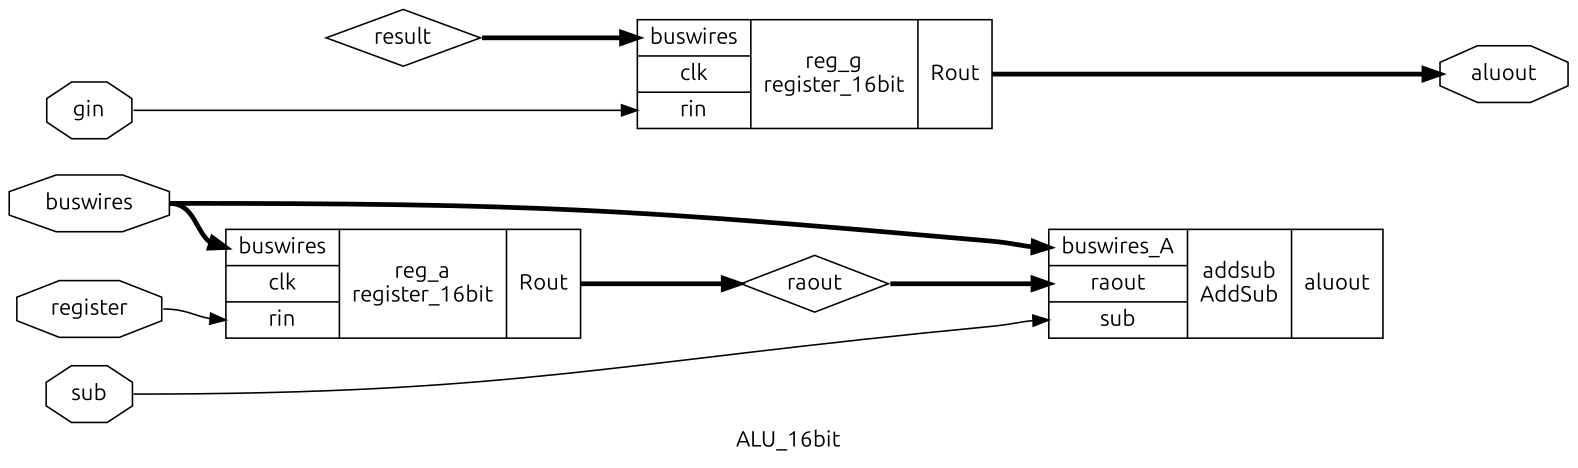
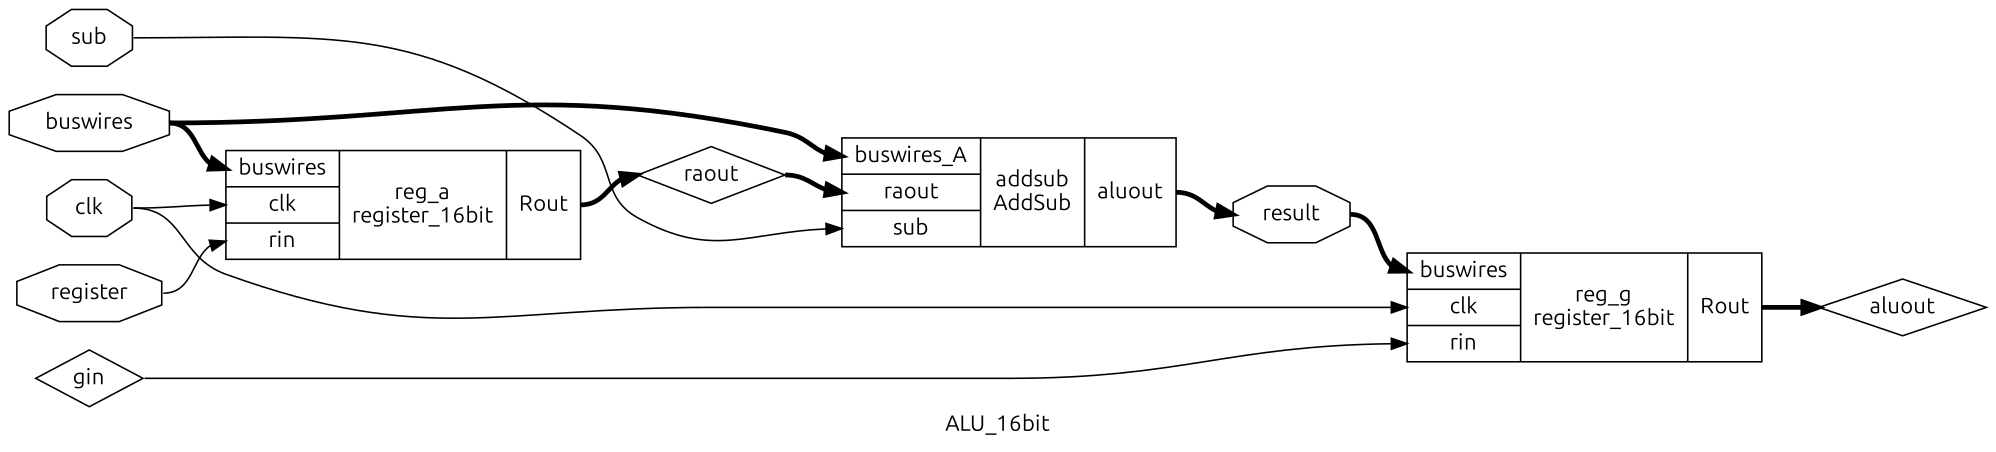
node "result": shape diamond -> octagon
node "aluout": shape octagon -> diamond
node "gin": shape octagon -> diamond
edge "buswires_A" -> "result": added
node "clk": added
